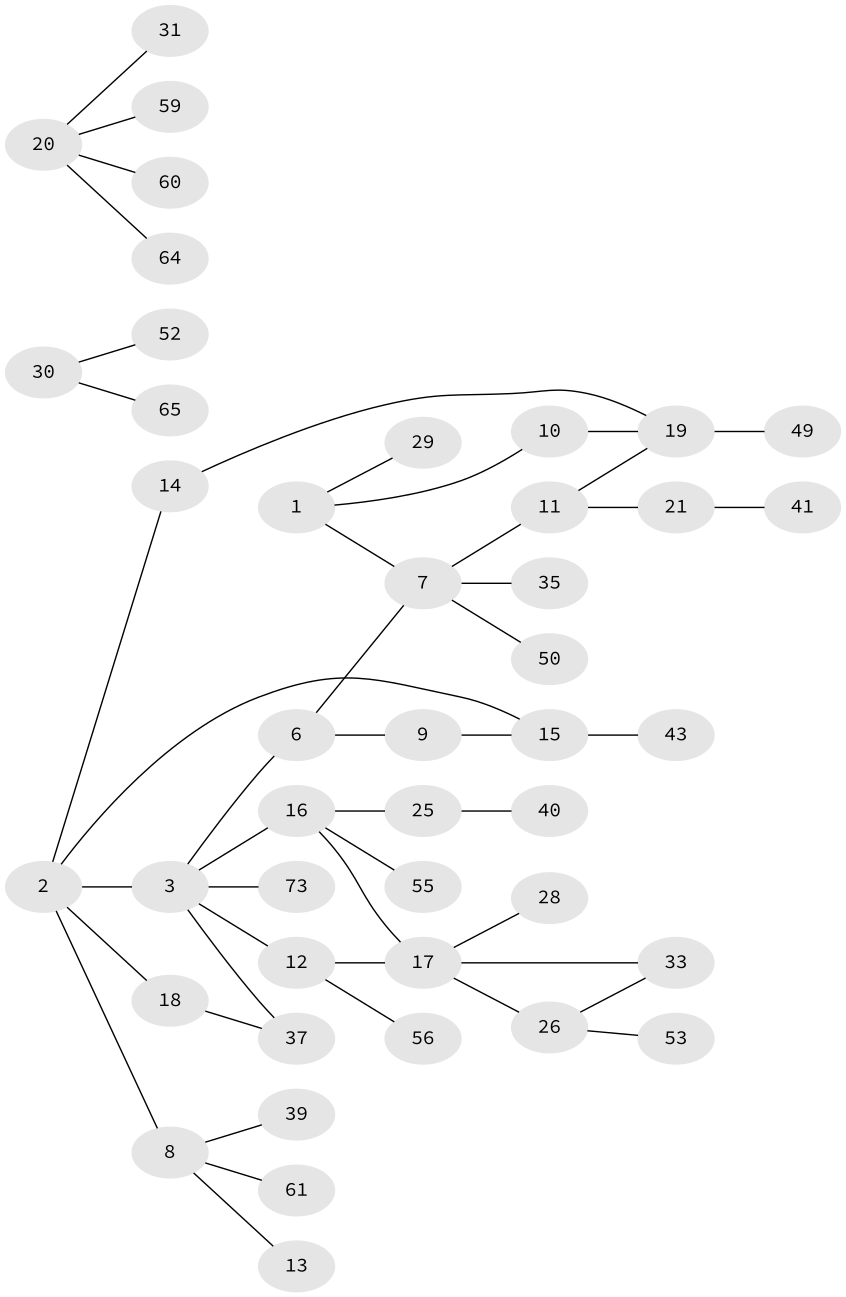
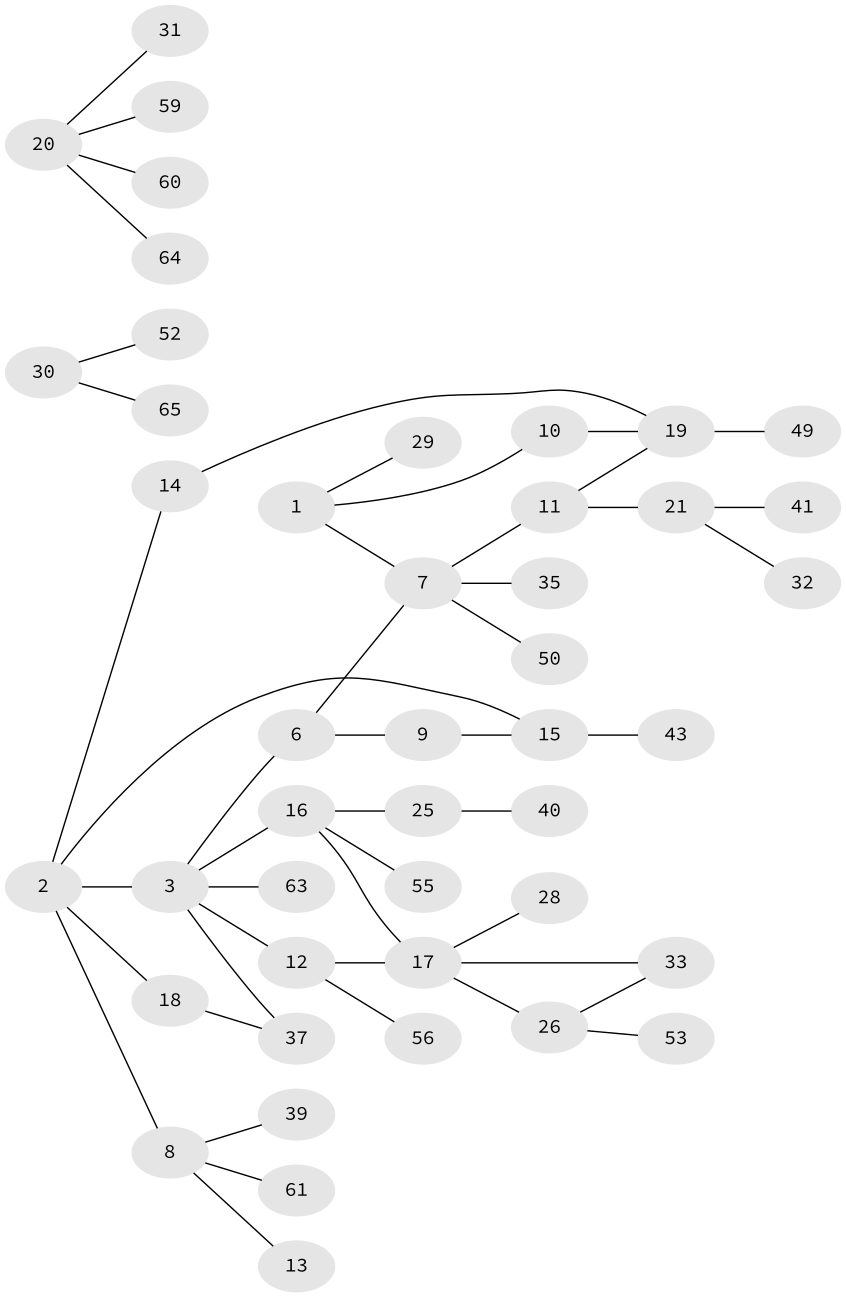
node "32": added
node "73": label "73" -> "63"
